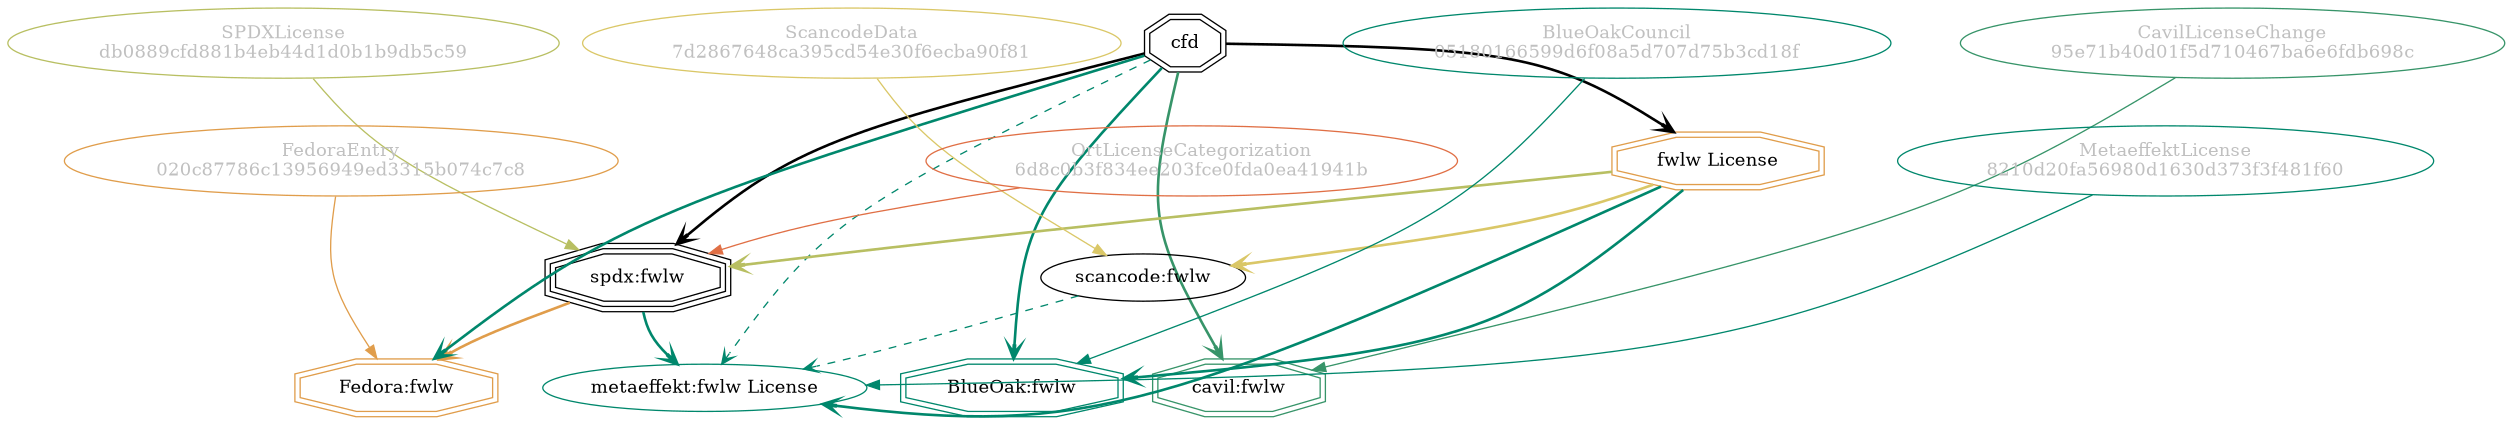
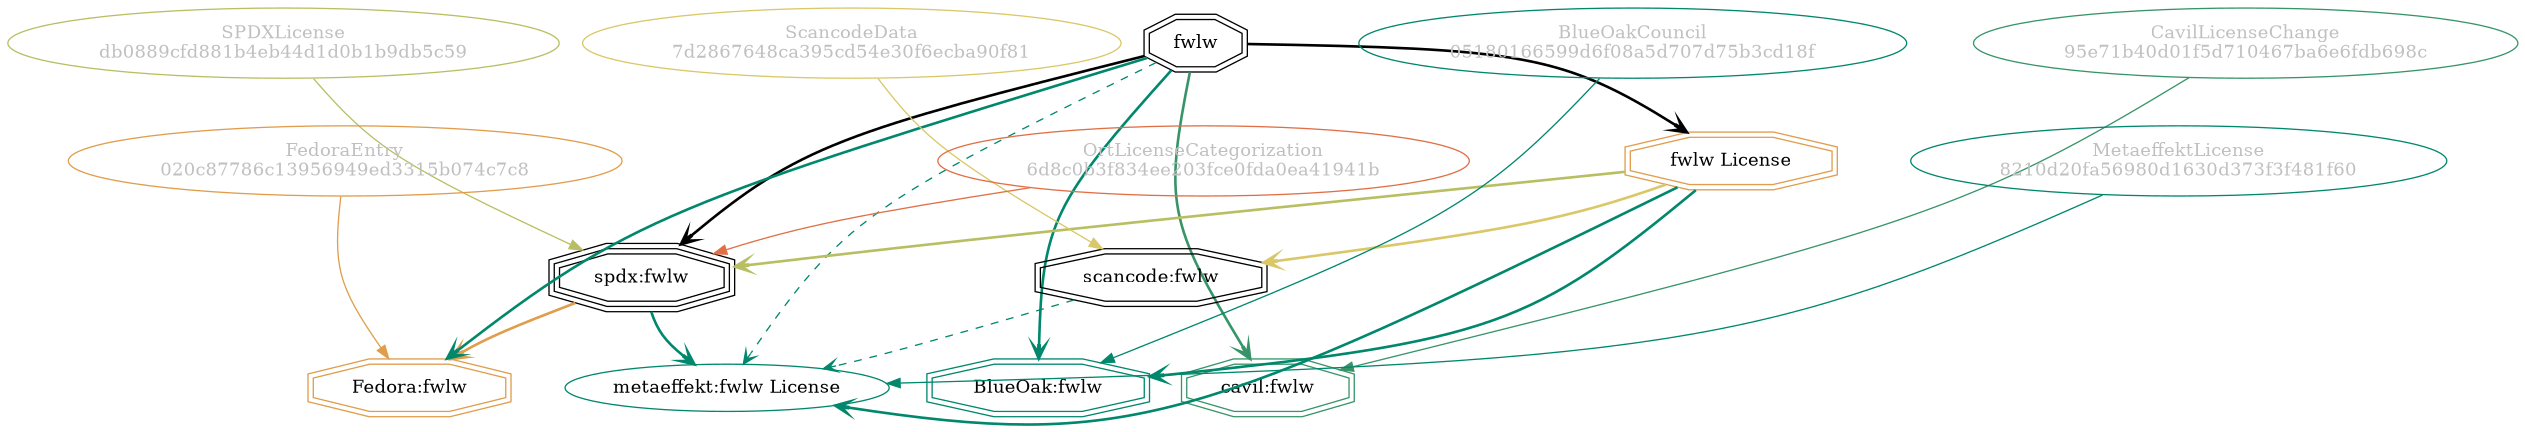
node "cfd": label "cfd" -> "fwlw"
node "scancode:fwlw": shape ellipse -> doubleoctagon
